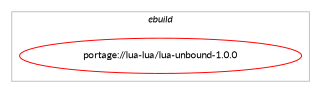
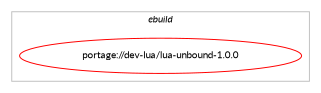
node "portage://lua-lua/lua-unbound-1.0.0": label "portage://lua-lua/lua-unbound-1.0.0" -> "portage://dev-lua/lua-unbound-1.0.0"
